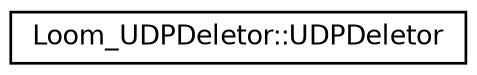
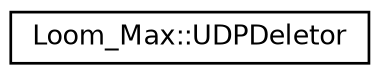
node "Loom_UDPDeletor::UDPDeletor": label "Loom_UDPDeletor::UDPDeletor" -> "Loom_Max::UDPDeletor"
